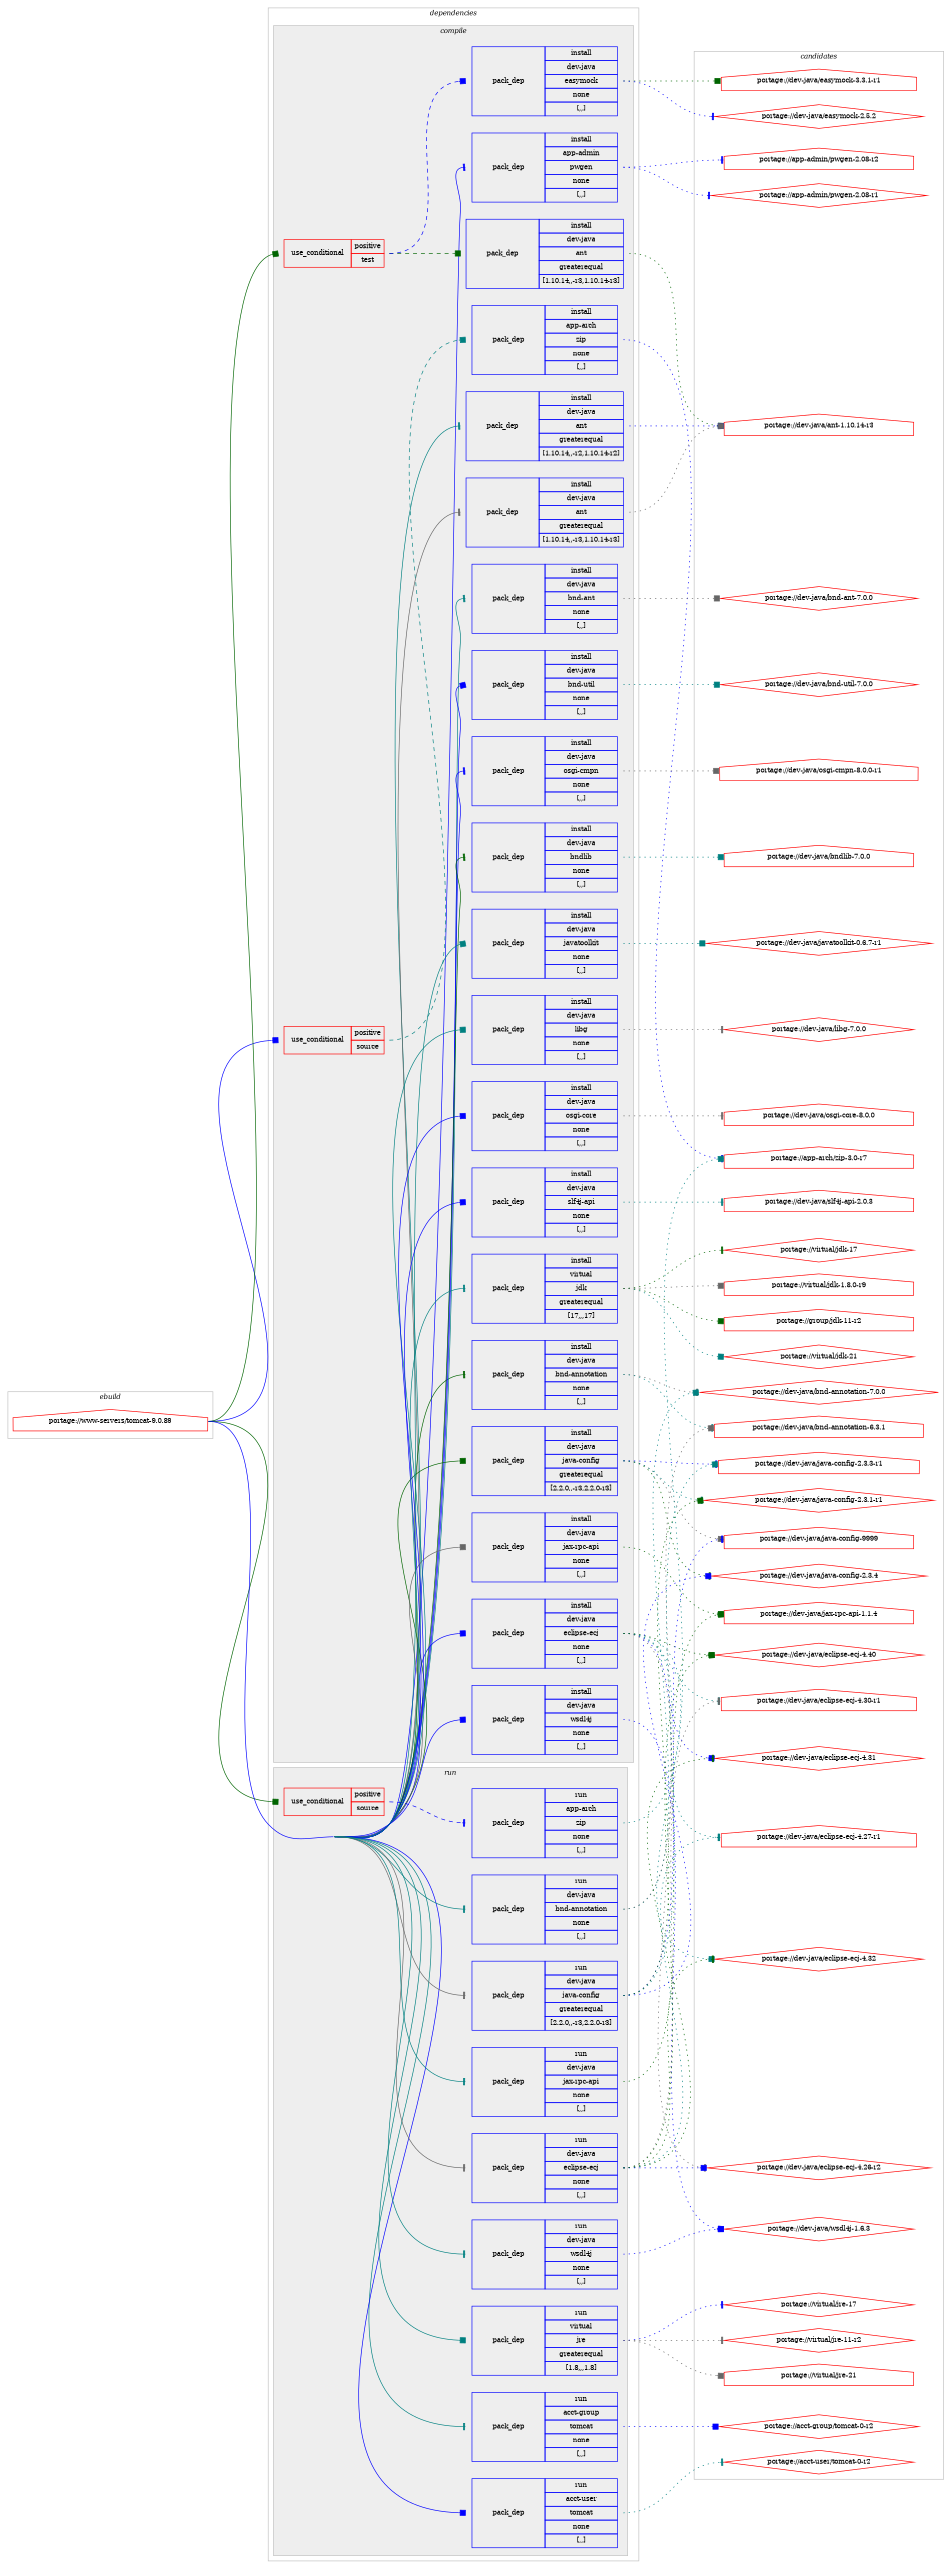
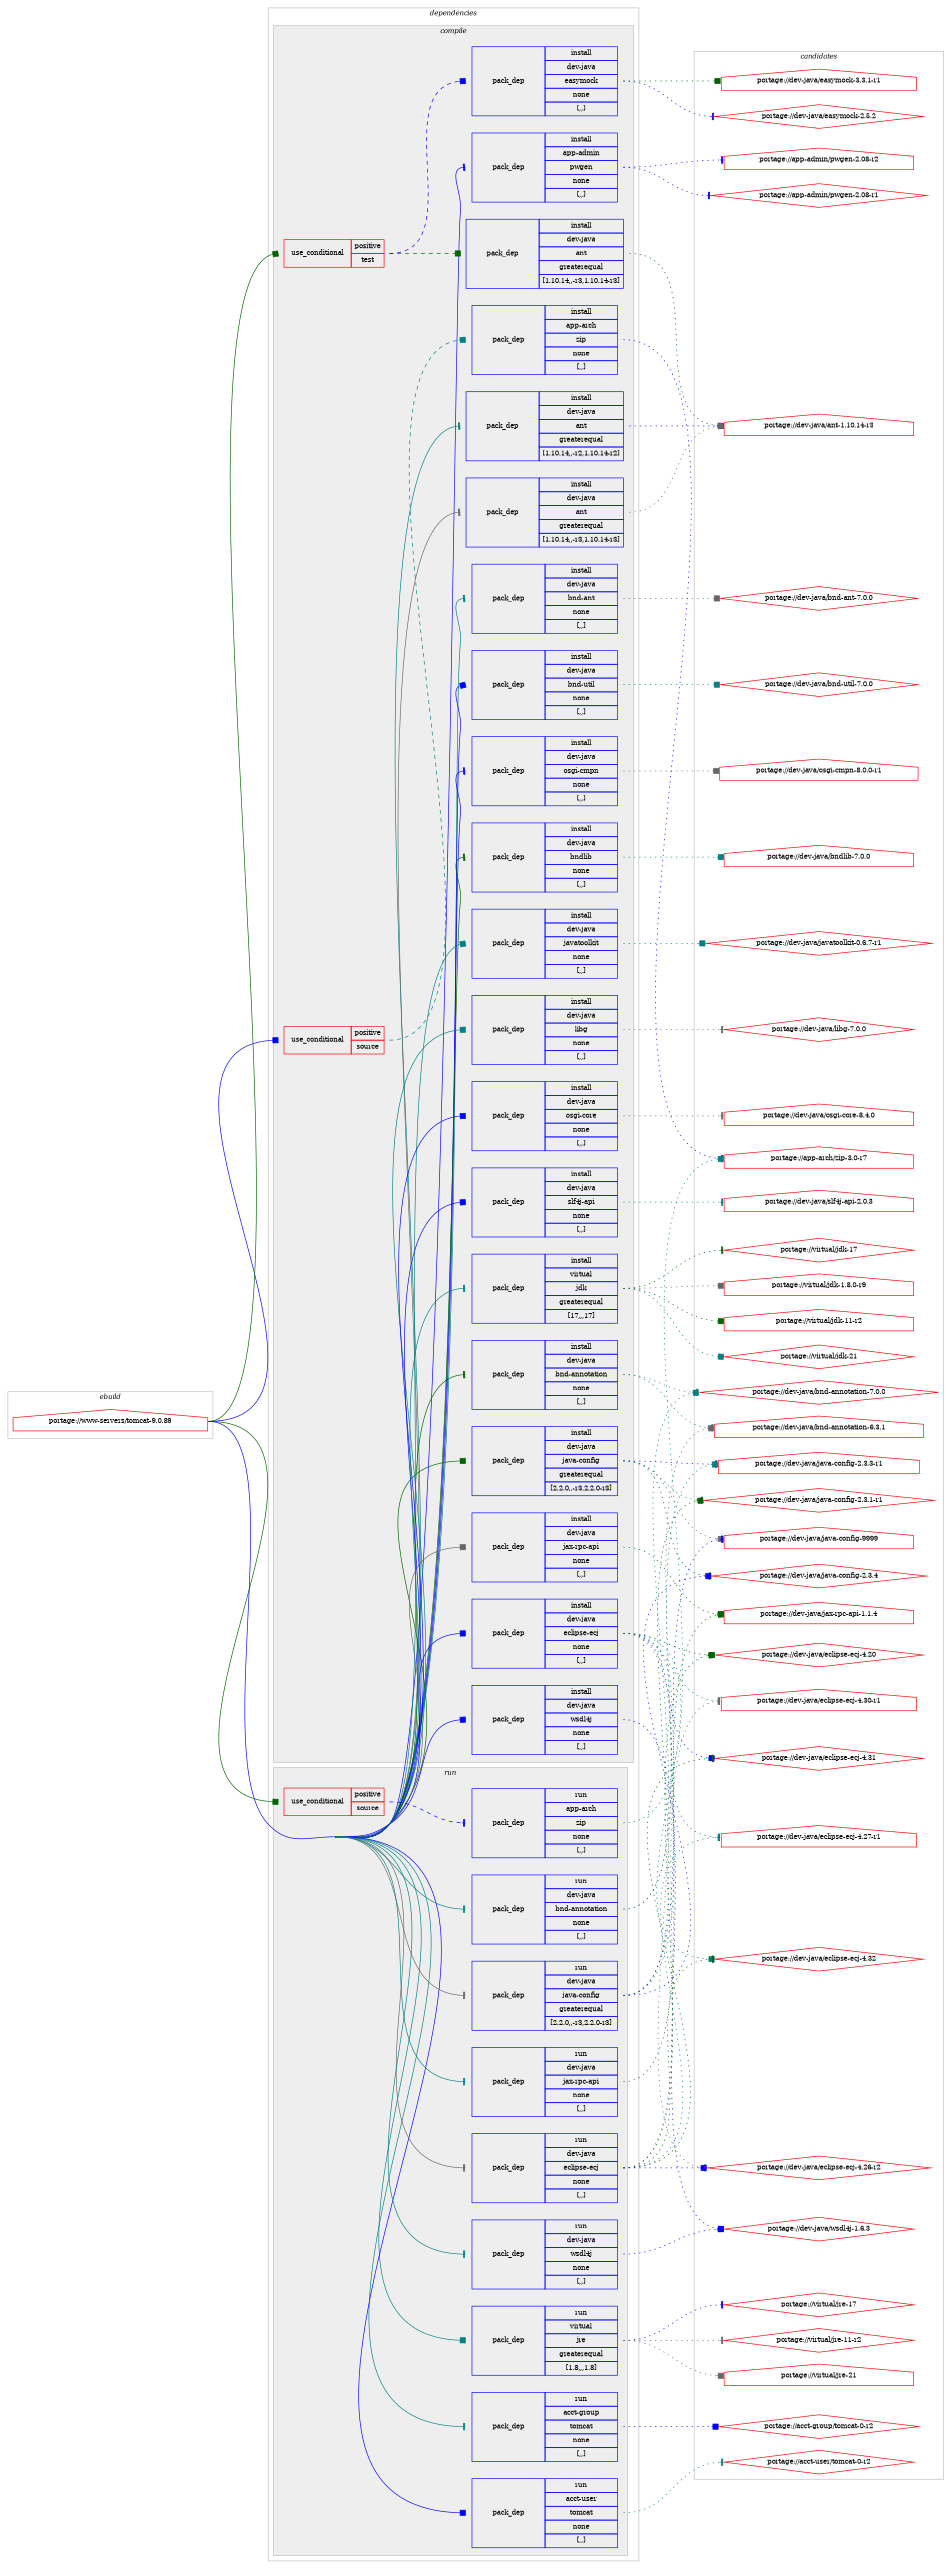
node "portage://dev-java/osgi-core-8.0.0": label "portage://dev-java/osgi-core-8.0.0" -> "portage://dev-java/osgi-core-8.4.0"
node "portage://group/jdk-11-r2": label "portage://group/jdk-11-r2" -> "portage://virtual/jdk-11-r2"
node "portage://dev-java/eclipse-ecj-4.40": label "portage://dev-java/eclipse-ecj-4.40" -> "portage://dev-java/eclipse-ecj-4.20"
